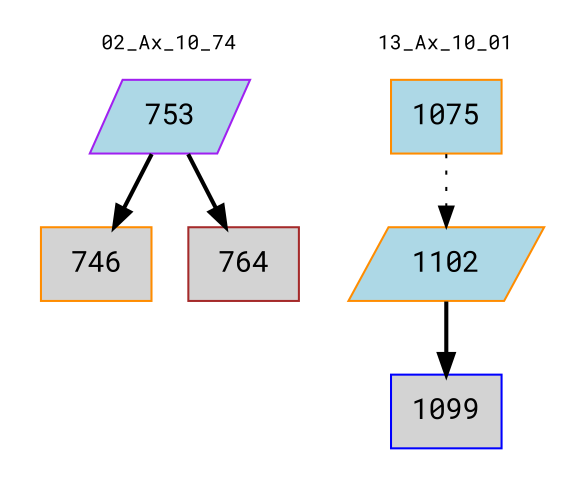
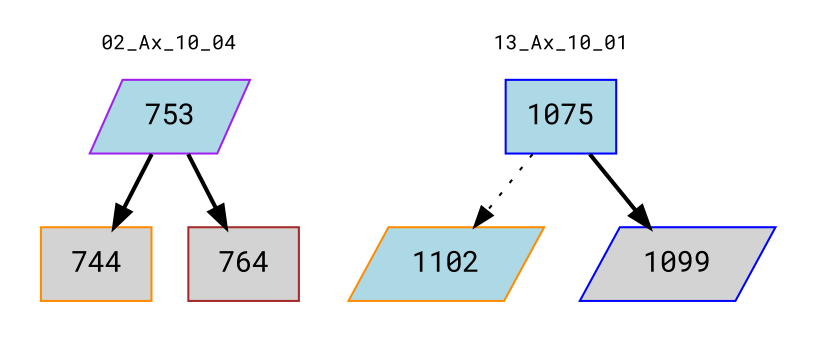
cluster "02_Ax_10_74": label "02_Ax_10_74" -> "02_Ax_10_04"
node "1075": color darkorange -> blue
node "746": label "746" -> "744"
edge "1102" -> "1099": now "1075" -> "1099"
node "1099": shape box -> parallelogram
